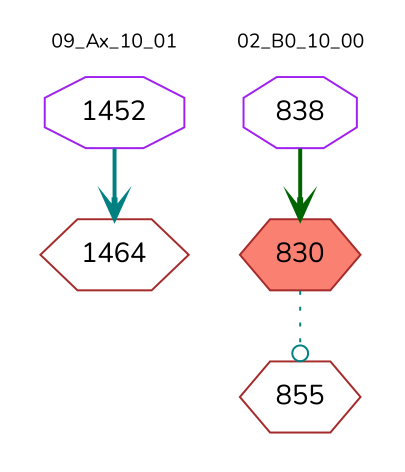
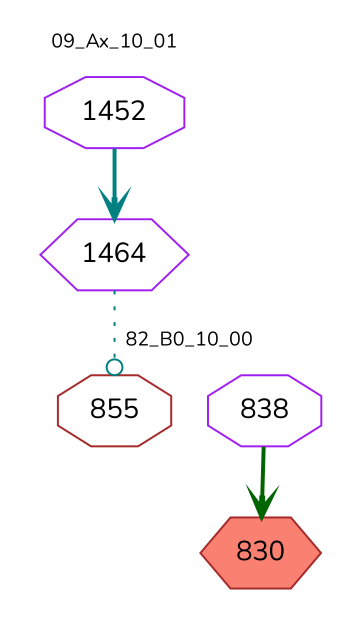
cluster "02_B0_10_00": label "02_B0_10_00" -> "82_B0_10_00"
node "1464": color brown -> purple
edge "830" -> "855": now "1464" -> "855"
node "855": shape hexagon -> octagon
